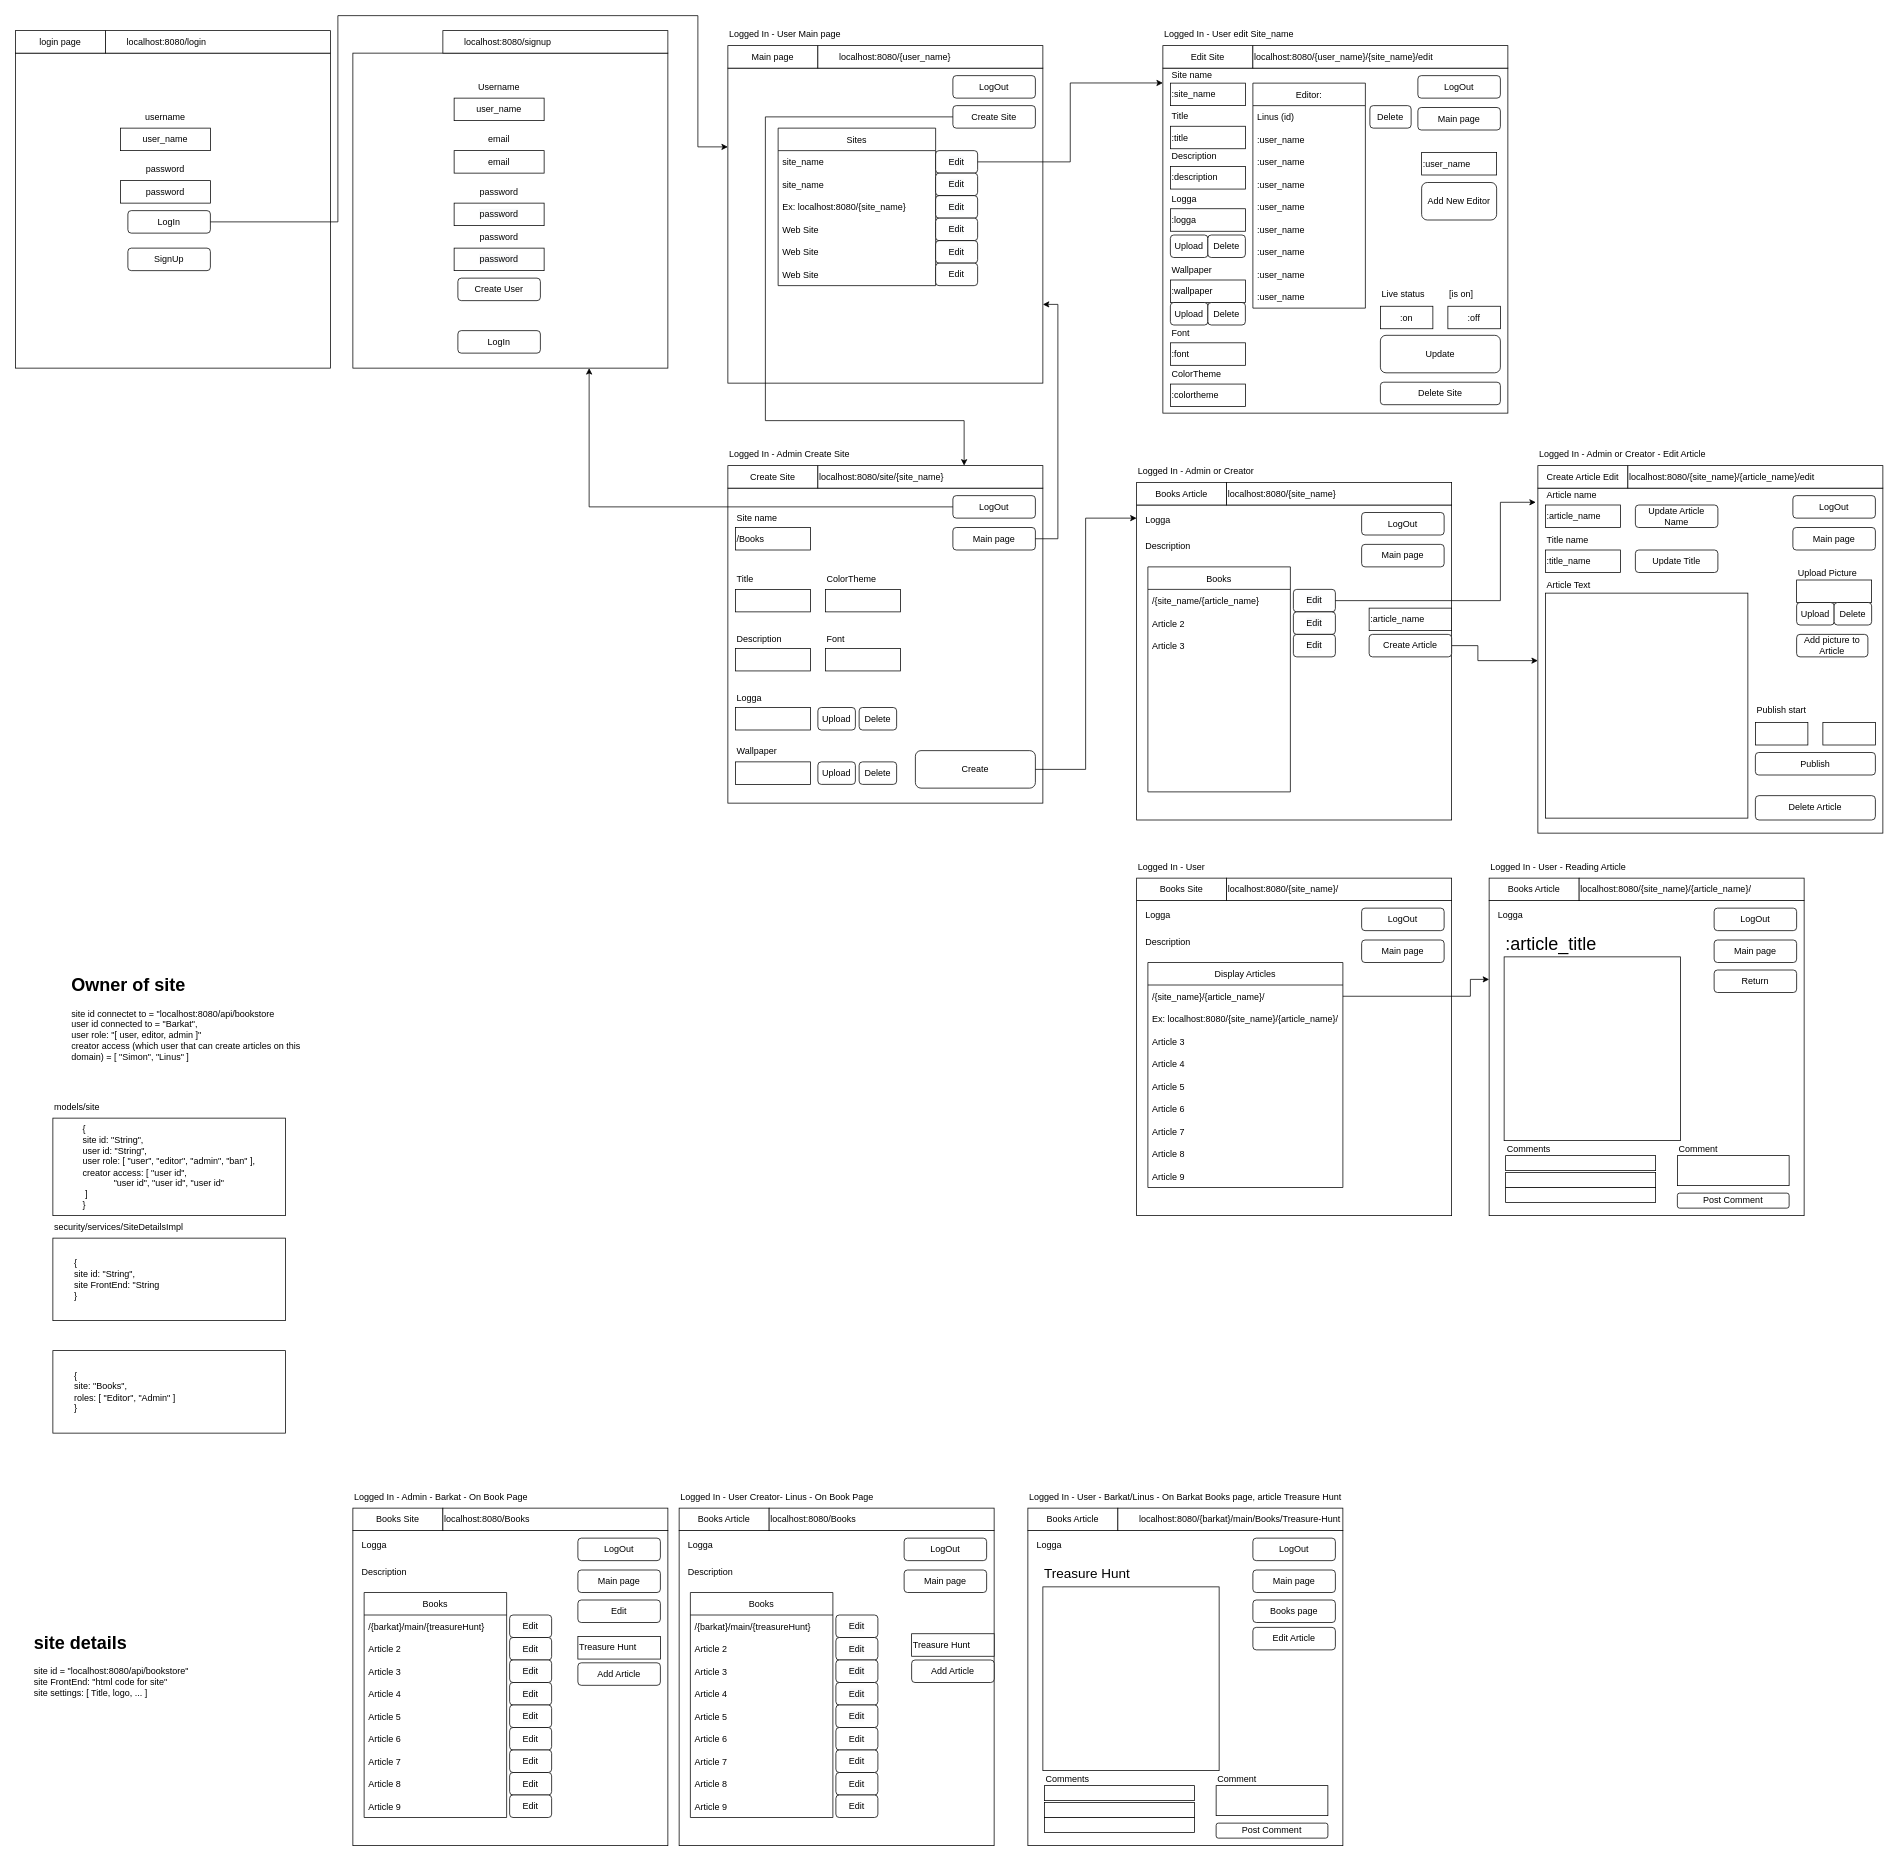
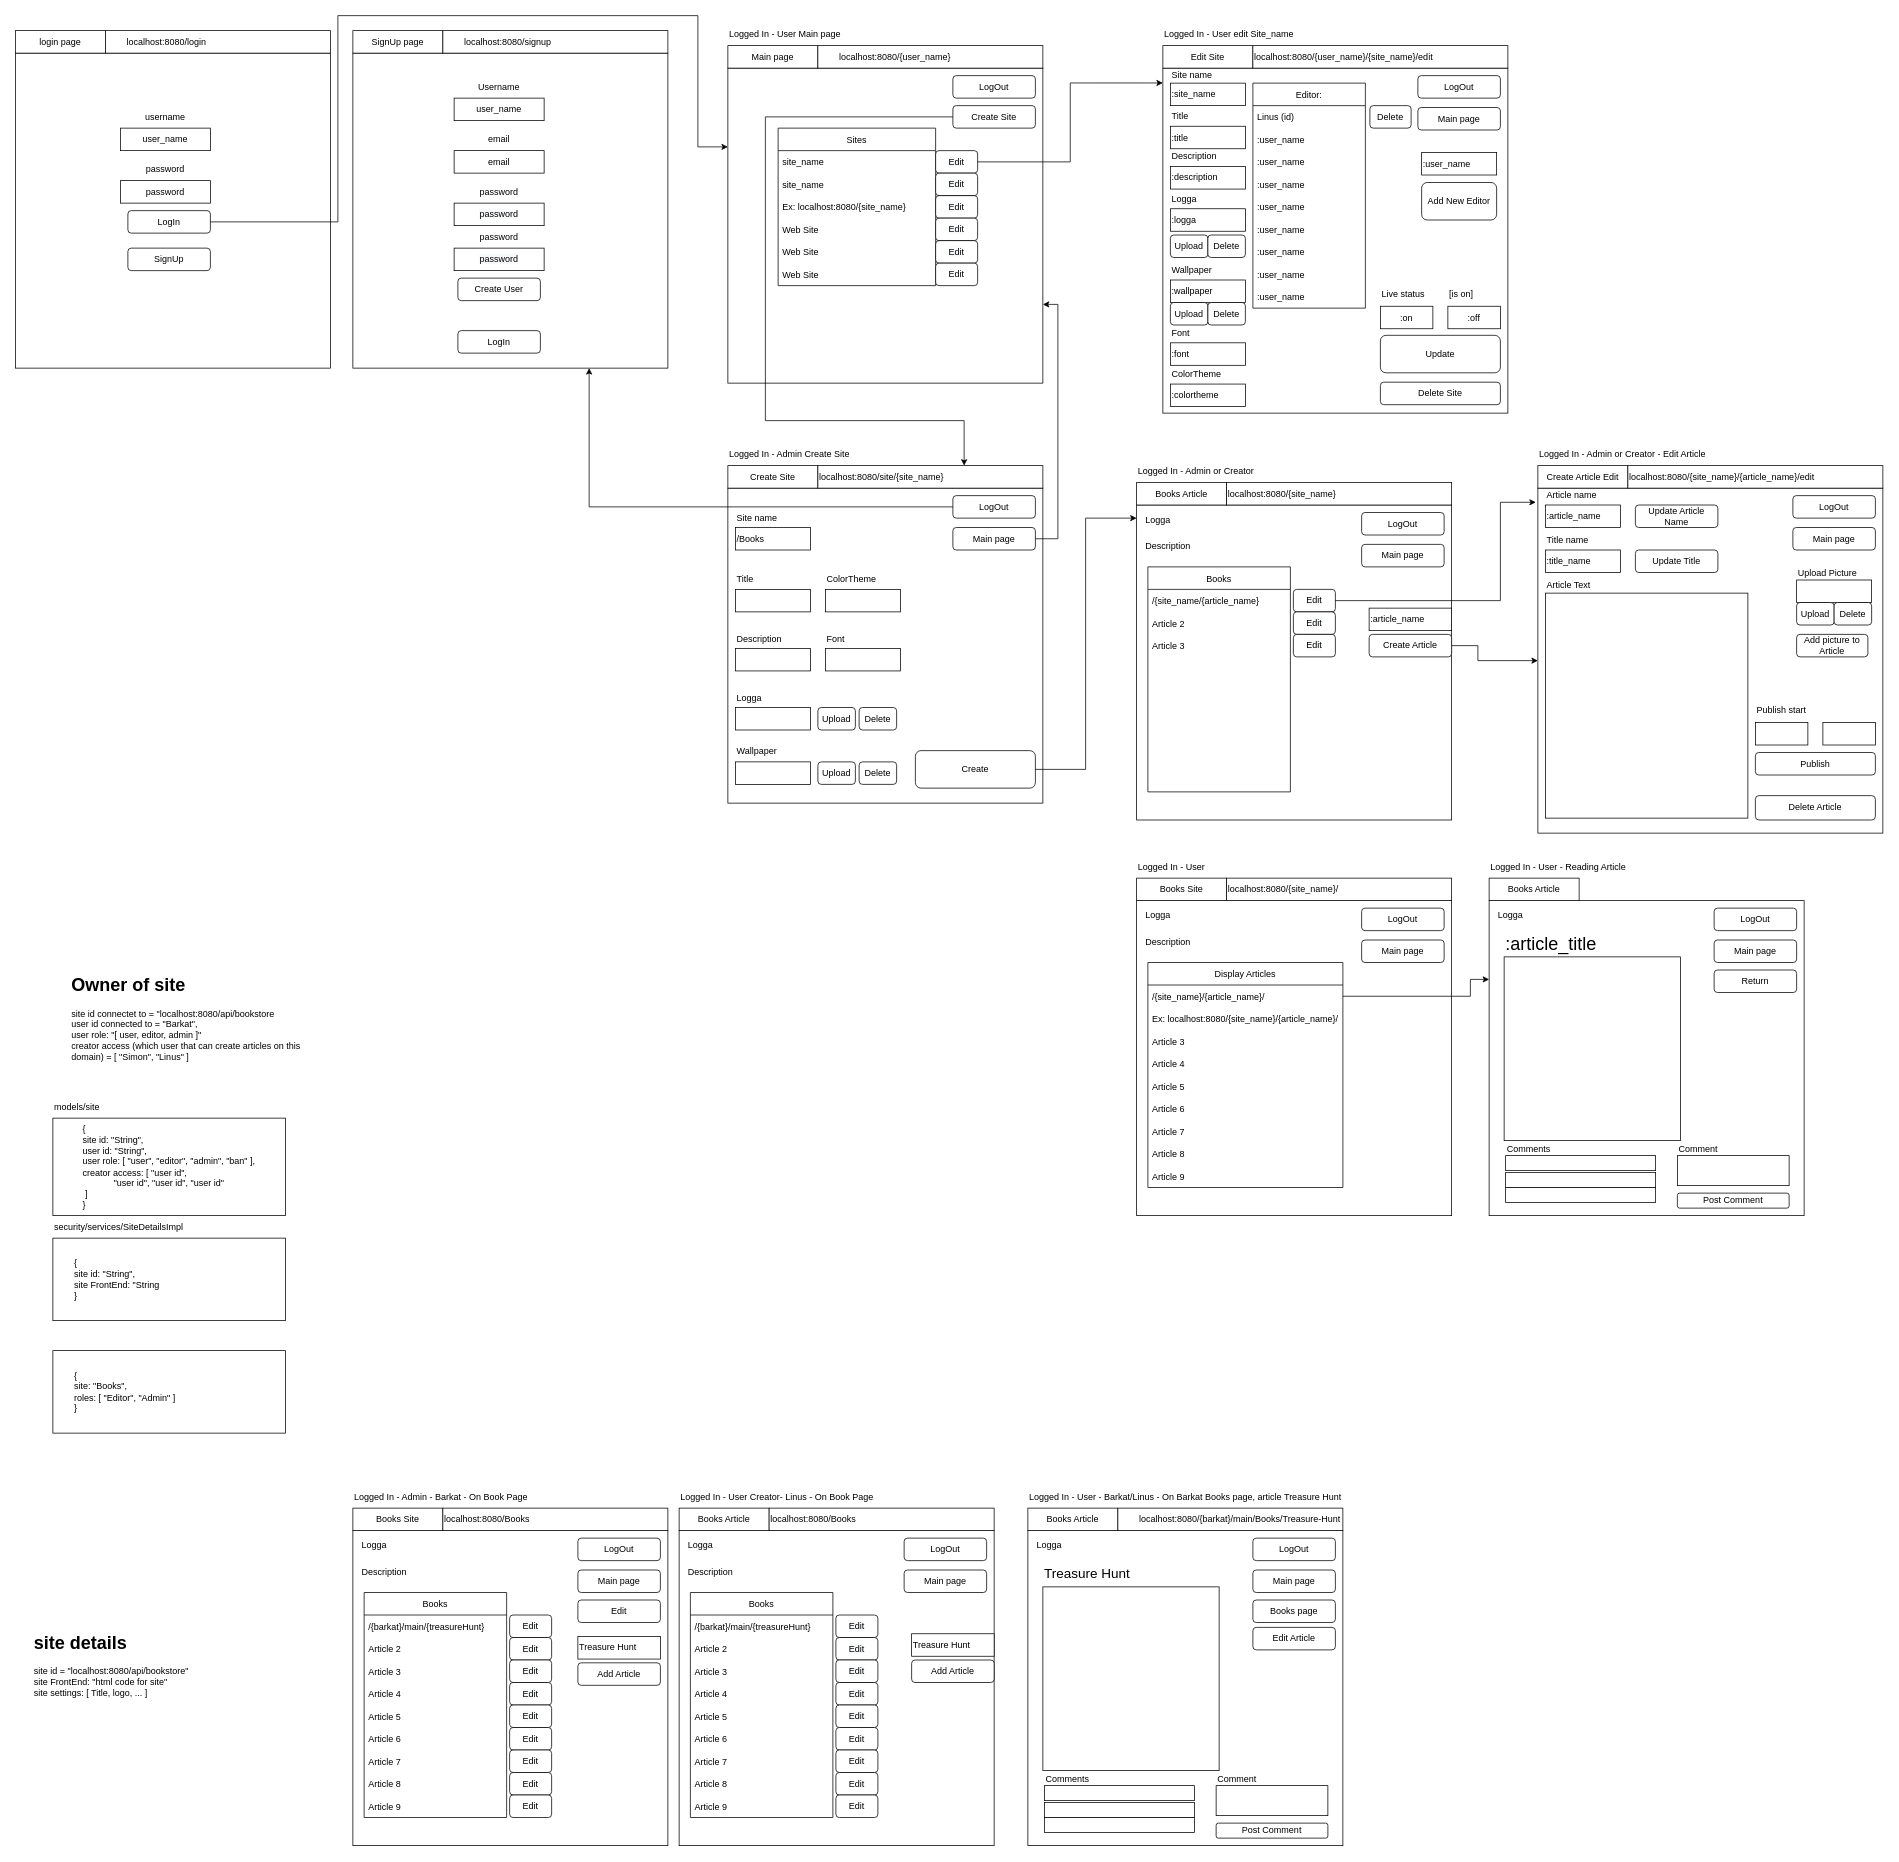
node "SignUp page": added
node "localhost:8080/{site_name}/{article_name}/": removed
